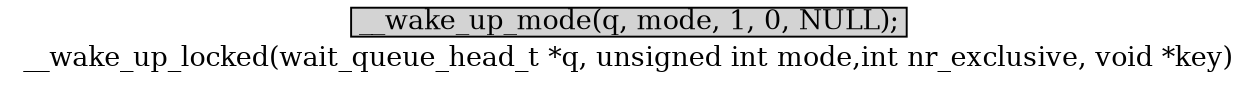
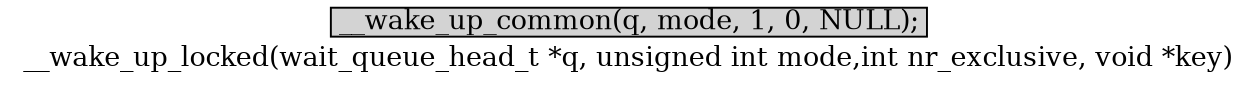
node "__wake_up_mode(q, mode, 1, 0, NULL);": label "__wake_up_mode(q, mode, 1, 0, NULL);" -> "__wake_up_common(q, mode, 1, 0, NULL);"
